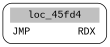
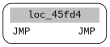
node "loc_45fd4": text "JMP        RDX" -> "JMP        JMP"
